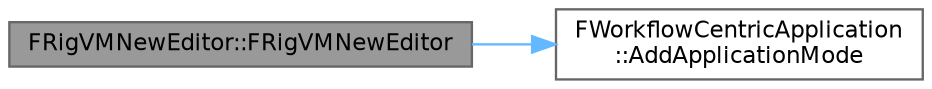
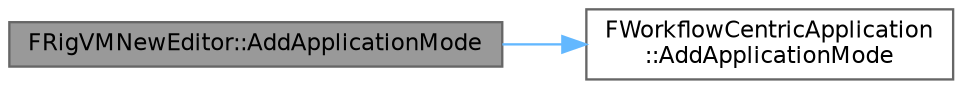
node "FRigVMNewEditor::FRigVMNewEditor": label "FRigVMNewEditor::FRigVMNewEditor" -> "FRigVMNewEditor::AddApplicationMode"
